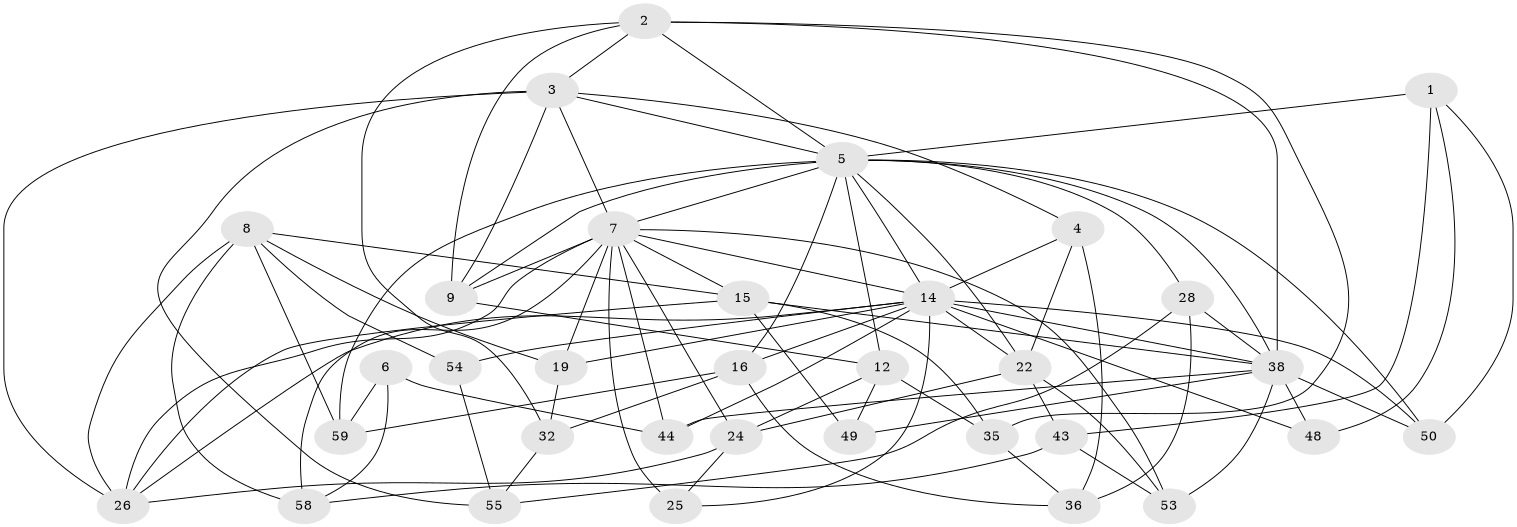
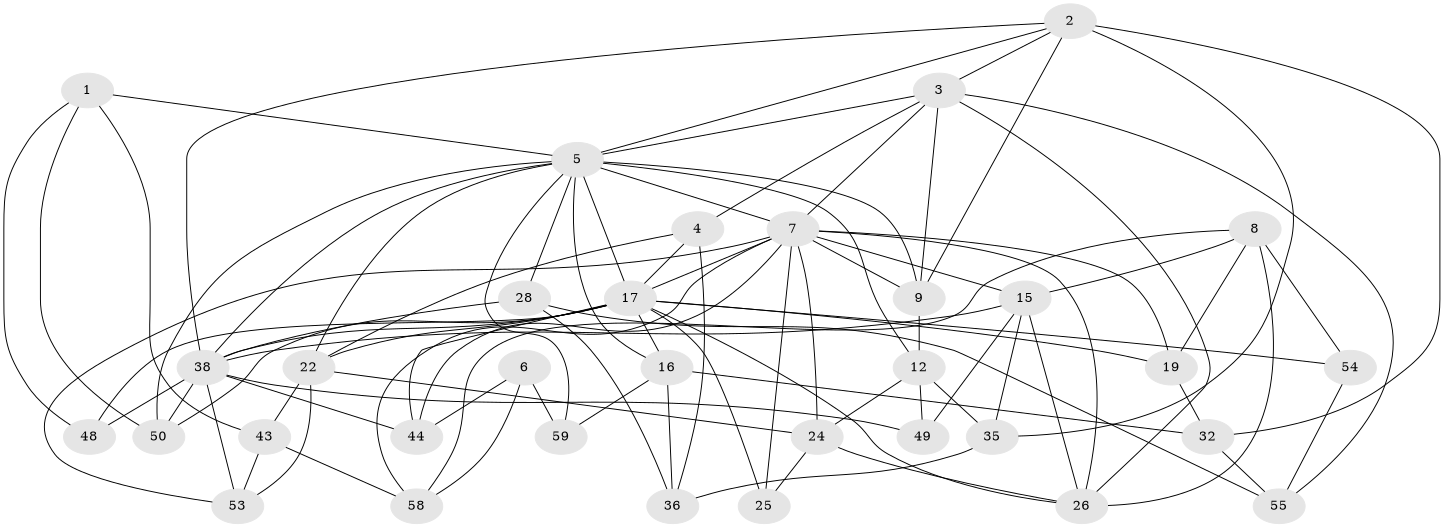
node "14": label "14" -> "17"
edge "8" -- "59": removed
